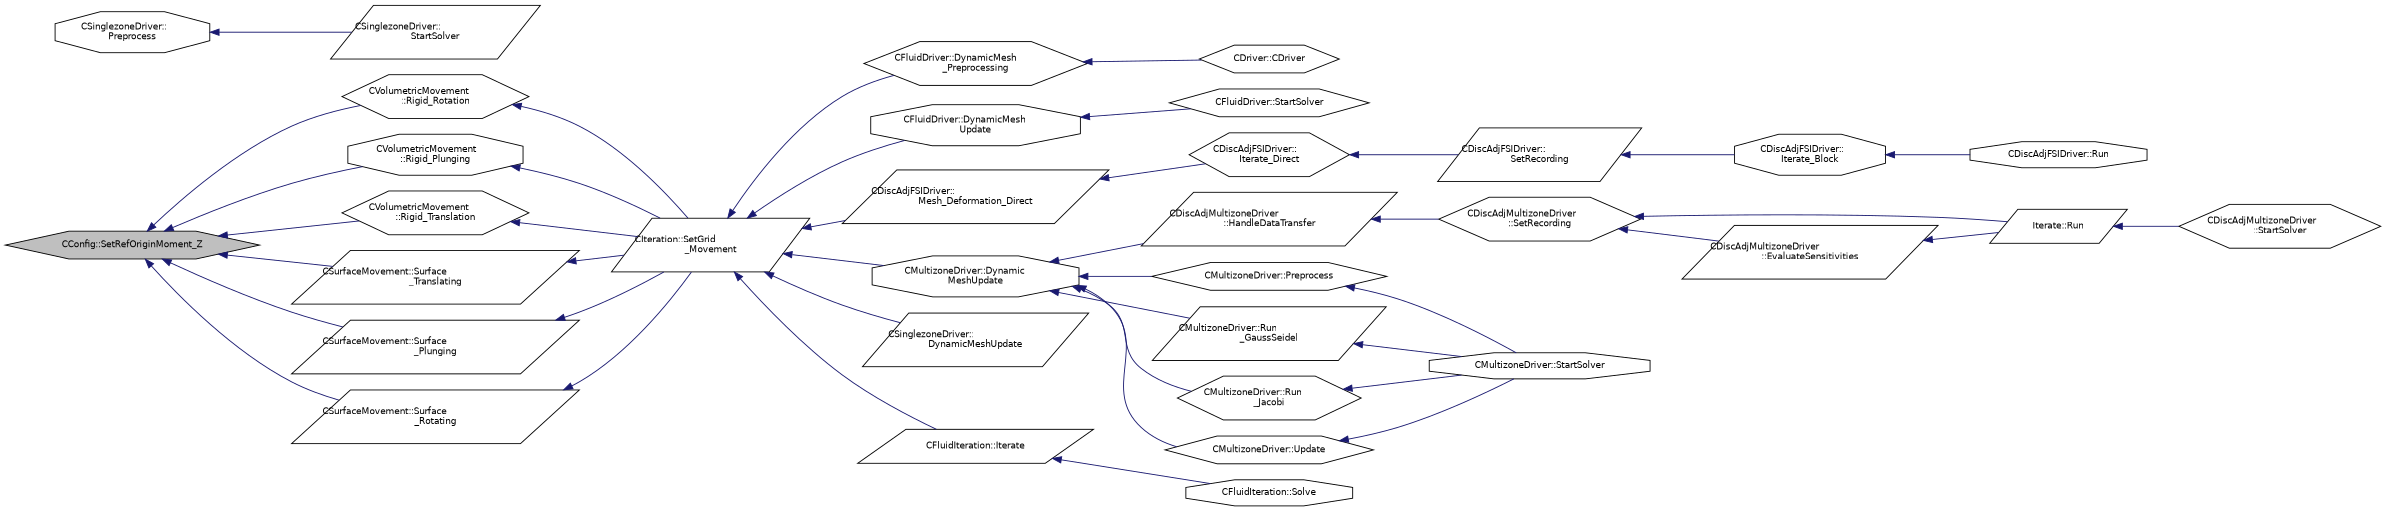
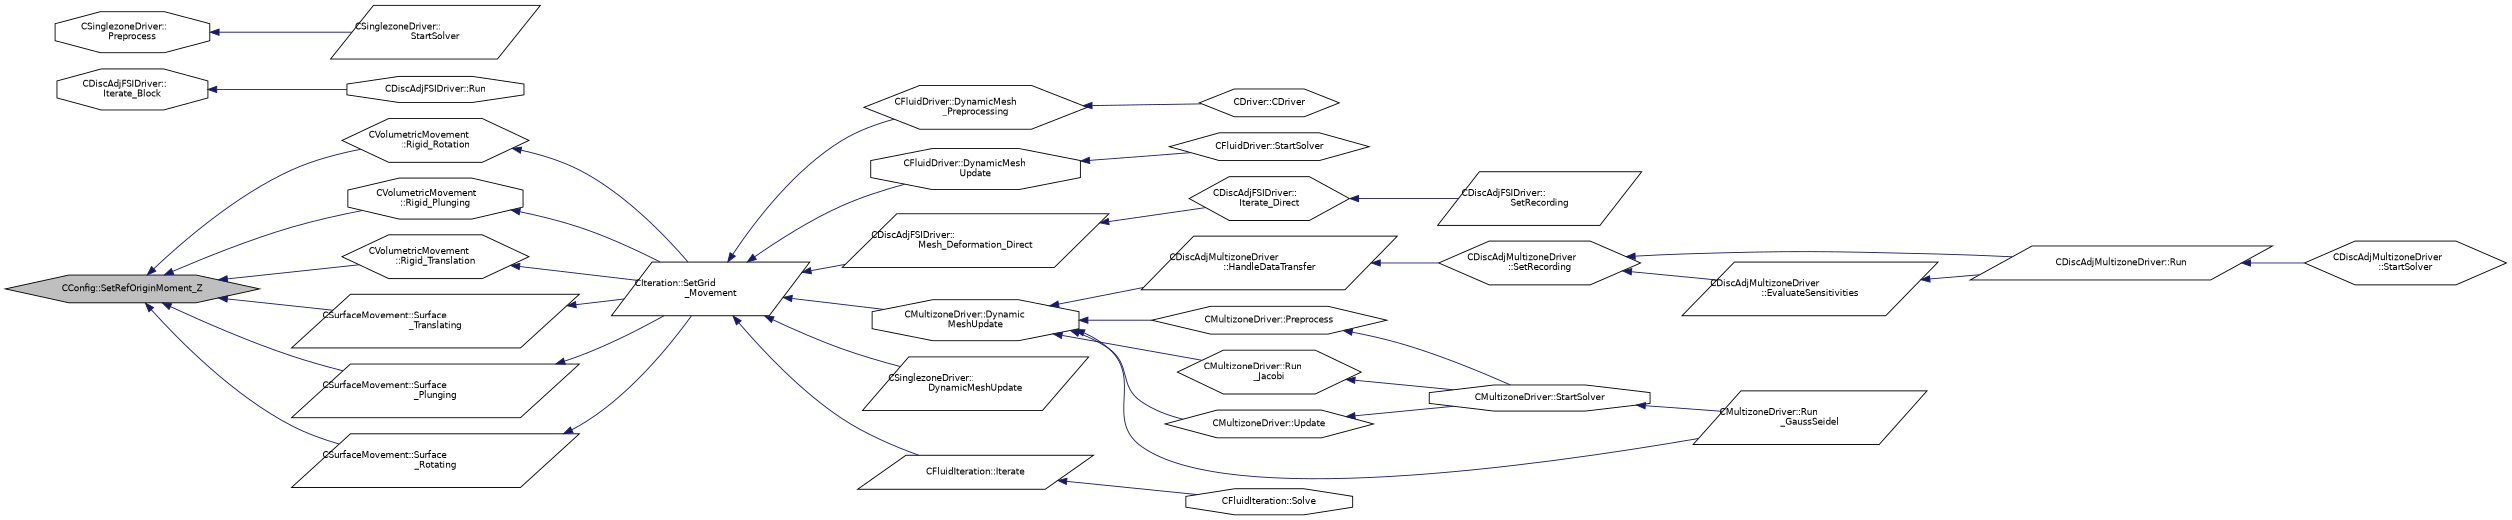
edge "CDiscAdjFSIDriver:: Iterate_Block" -> "CDiscAdjFSIDriver:: SetRecording": removed
node "Iterate::Run": label "Iterate::Run" -> "CDiscAdjMultizoneDriver::Run"
edge "CMultizoneDriver::StartSolver" -> "CMultizoneDriver::Run _GaussSeidel": reversed
